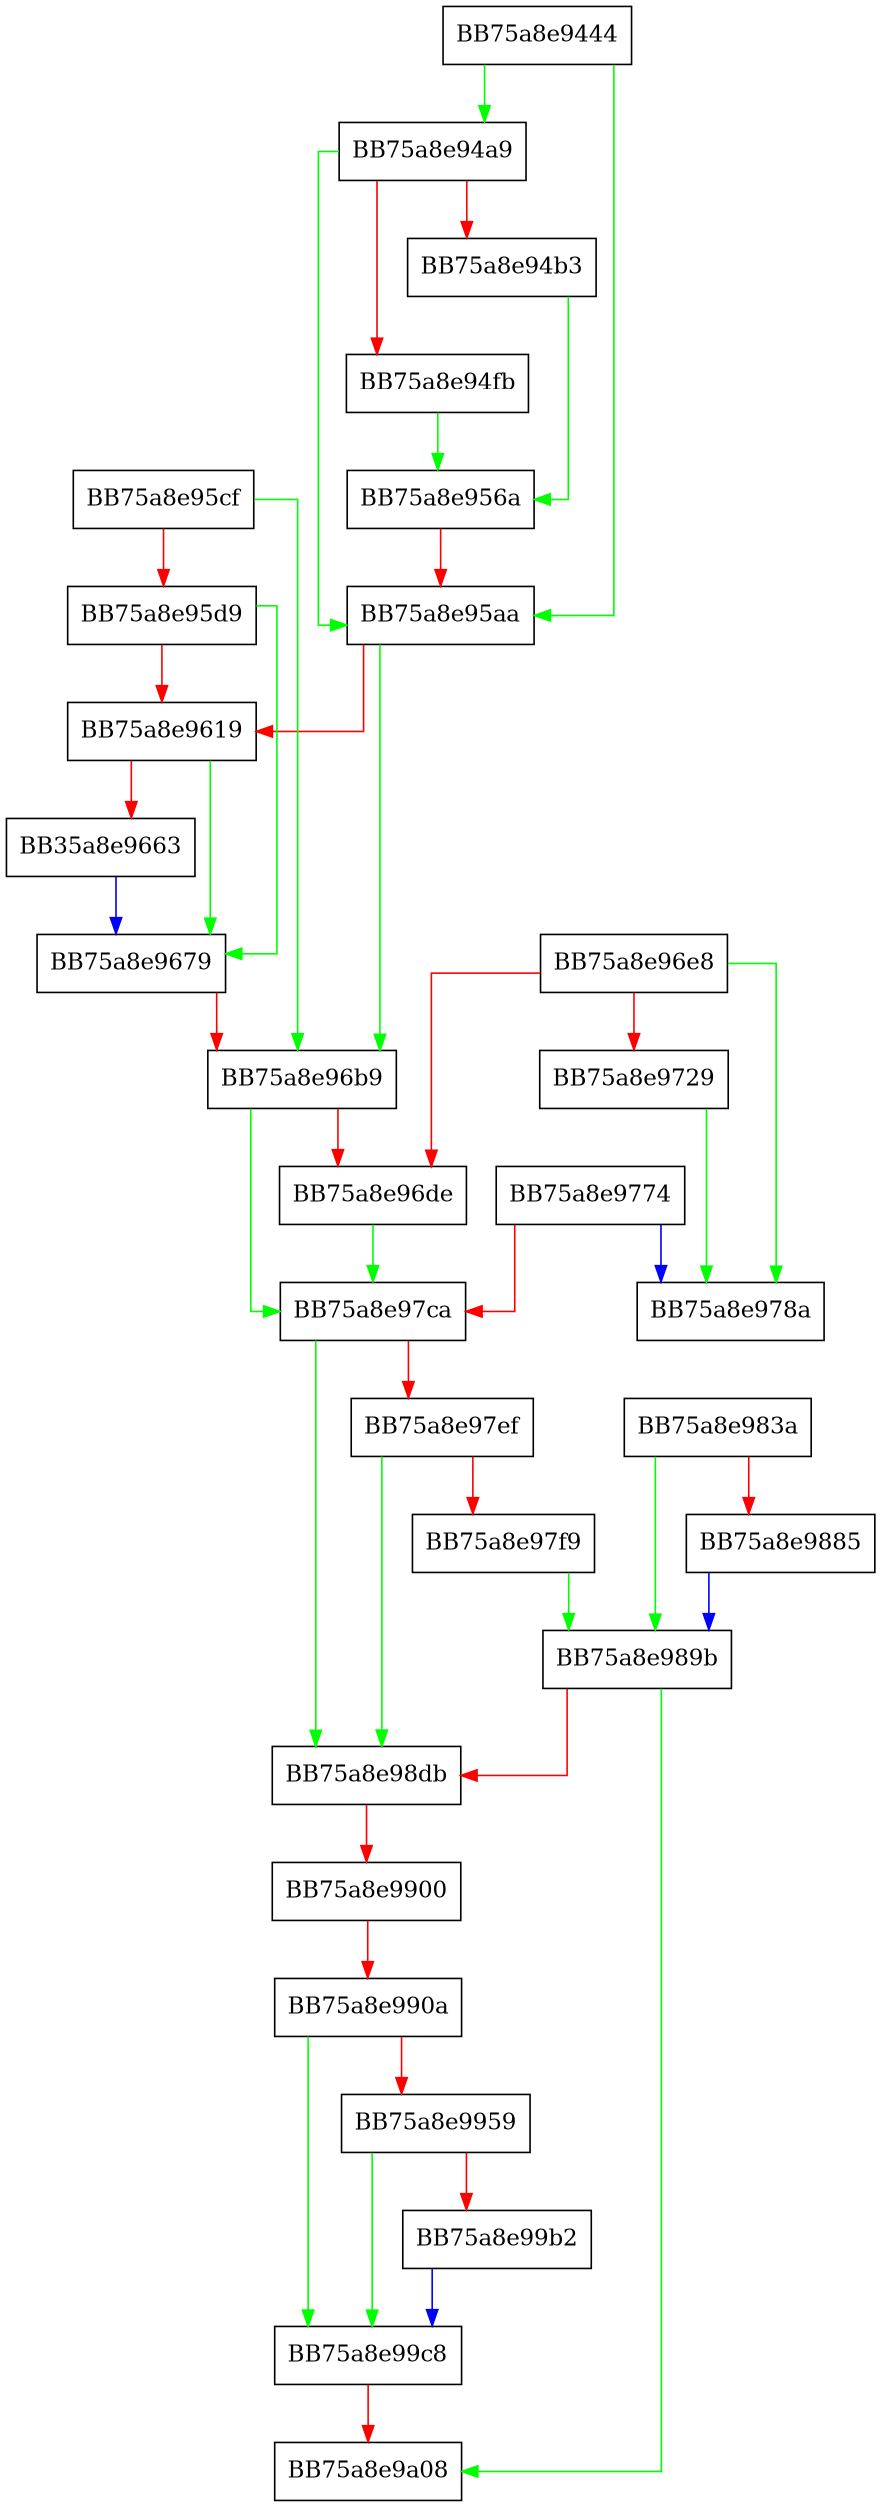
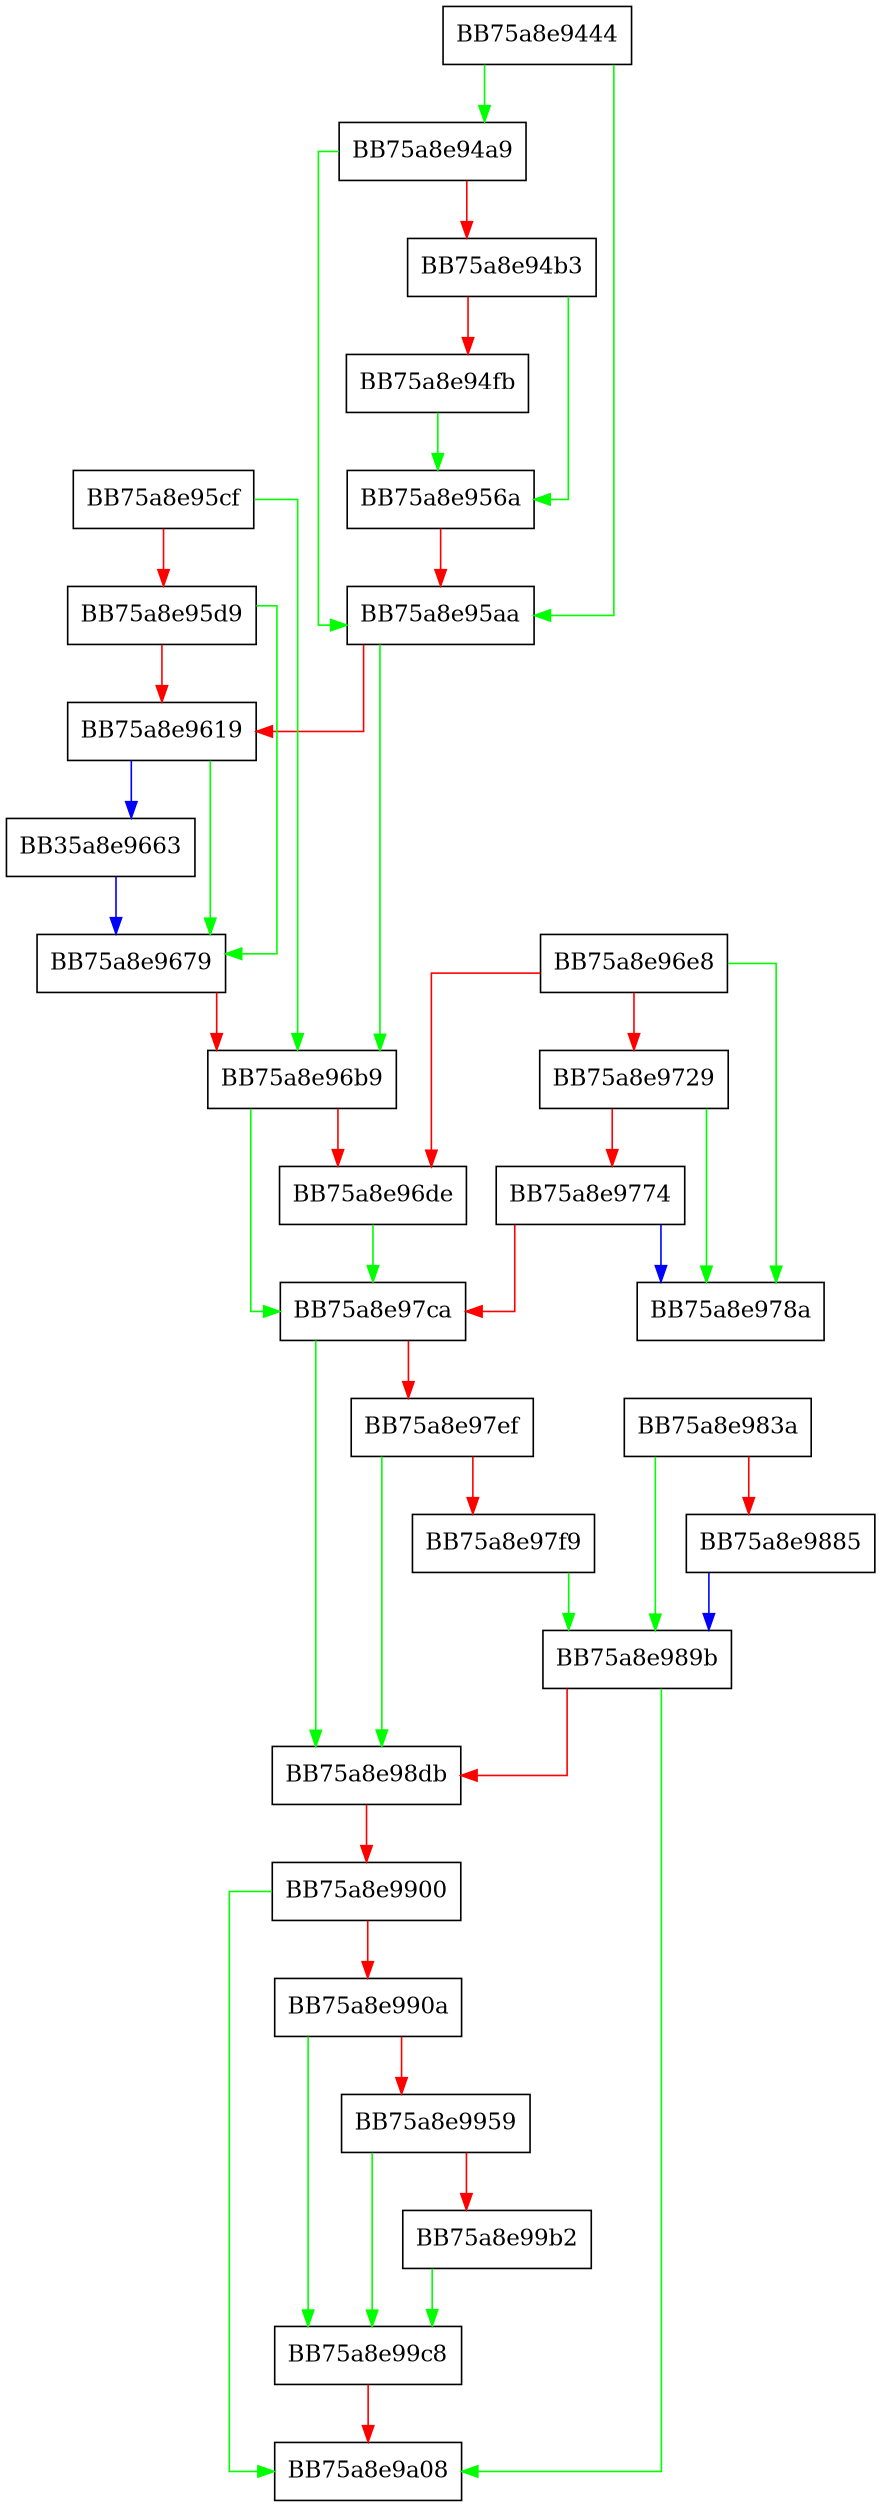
edge "BB75a8e94a9" -> "BB75a8e94fb": now "BB75a8e94b3" -> "BB75a8e94fb"
edge "BB75a8e9619" -> "BB35a8e9663": color red -> blue
edge "BB75a8e9729" -> "BB75a8e9774": added
edge "BB75a8e9900" -> "BB75a8e9a08": added
edge "BB75a8e99b2" -> "BB75a8e99c8": color blue -> green
